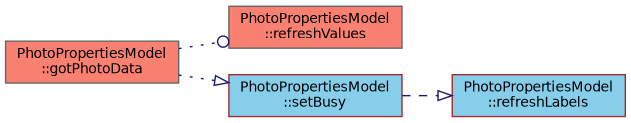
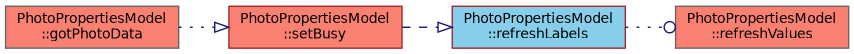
edge "PhotoPropertiesModel ::gotPhotoData" -> "PhotoPropertiesModel ::refreshValues": now "PhotoPropertiesModel ::refreshLabels" -> "PhotoPropertiesModel ::refreshValues"
node "PhotoPropertiesModel ::setBusy": fillcolor skyblue -> salmon
